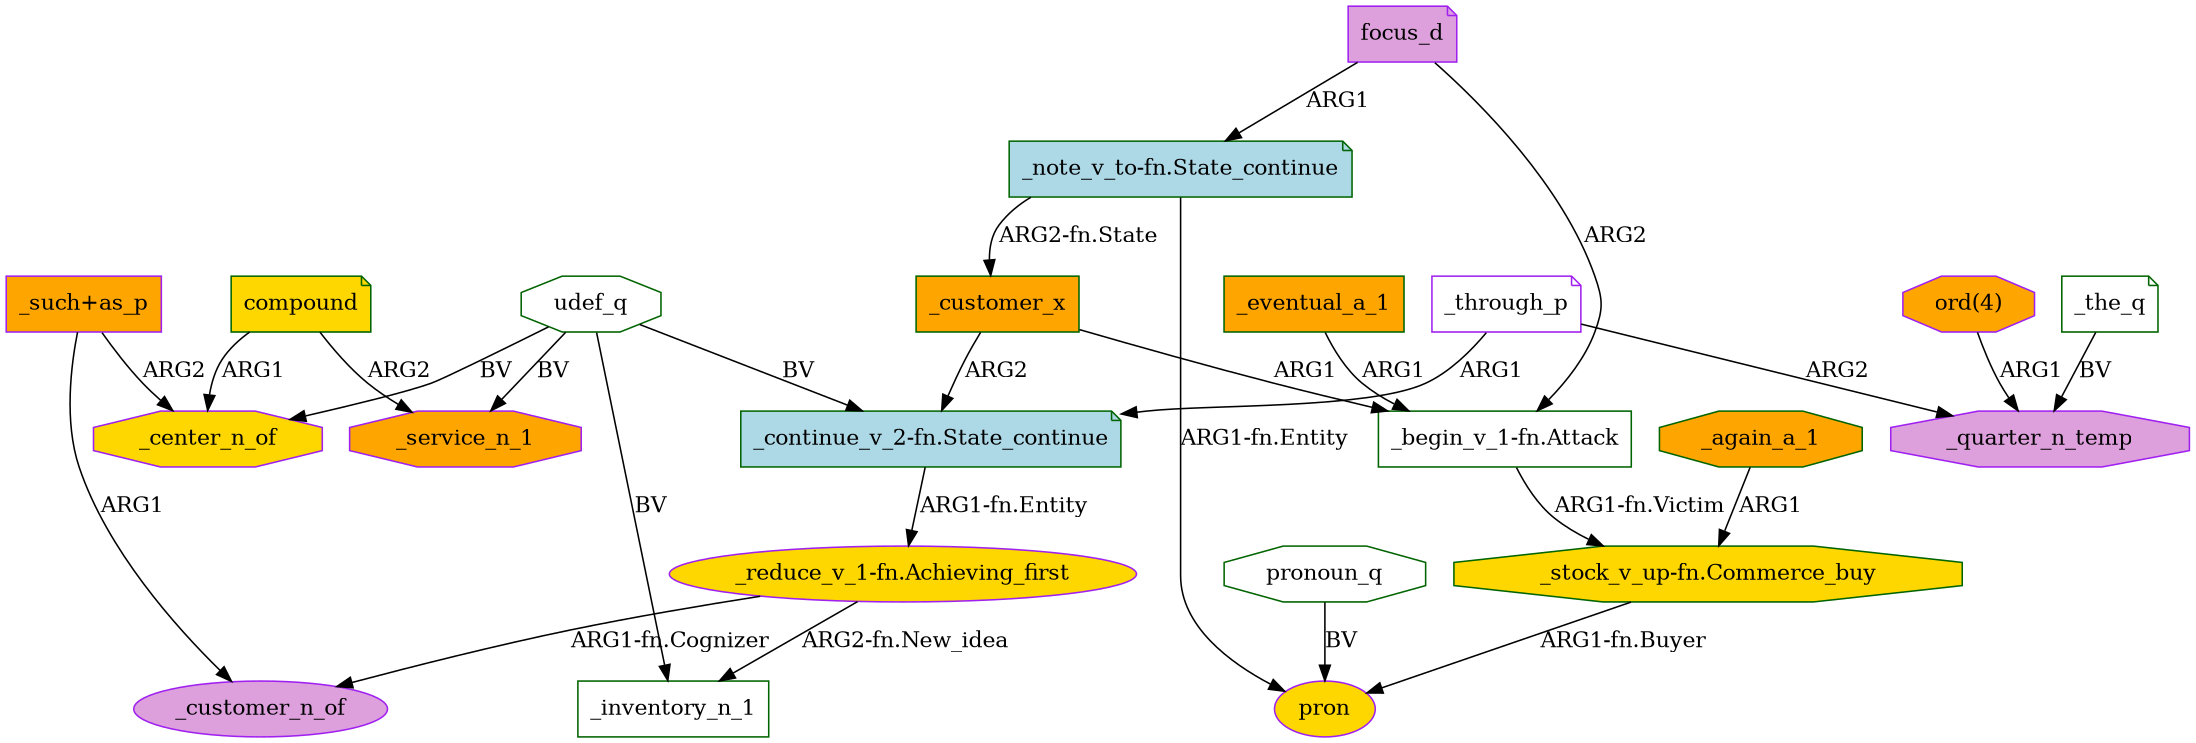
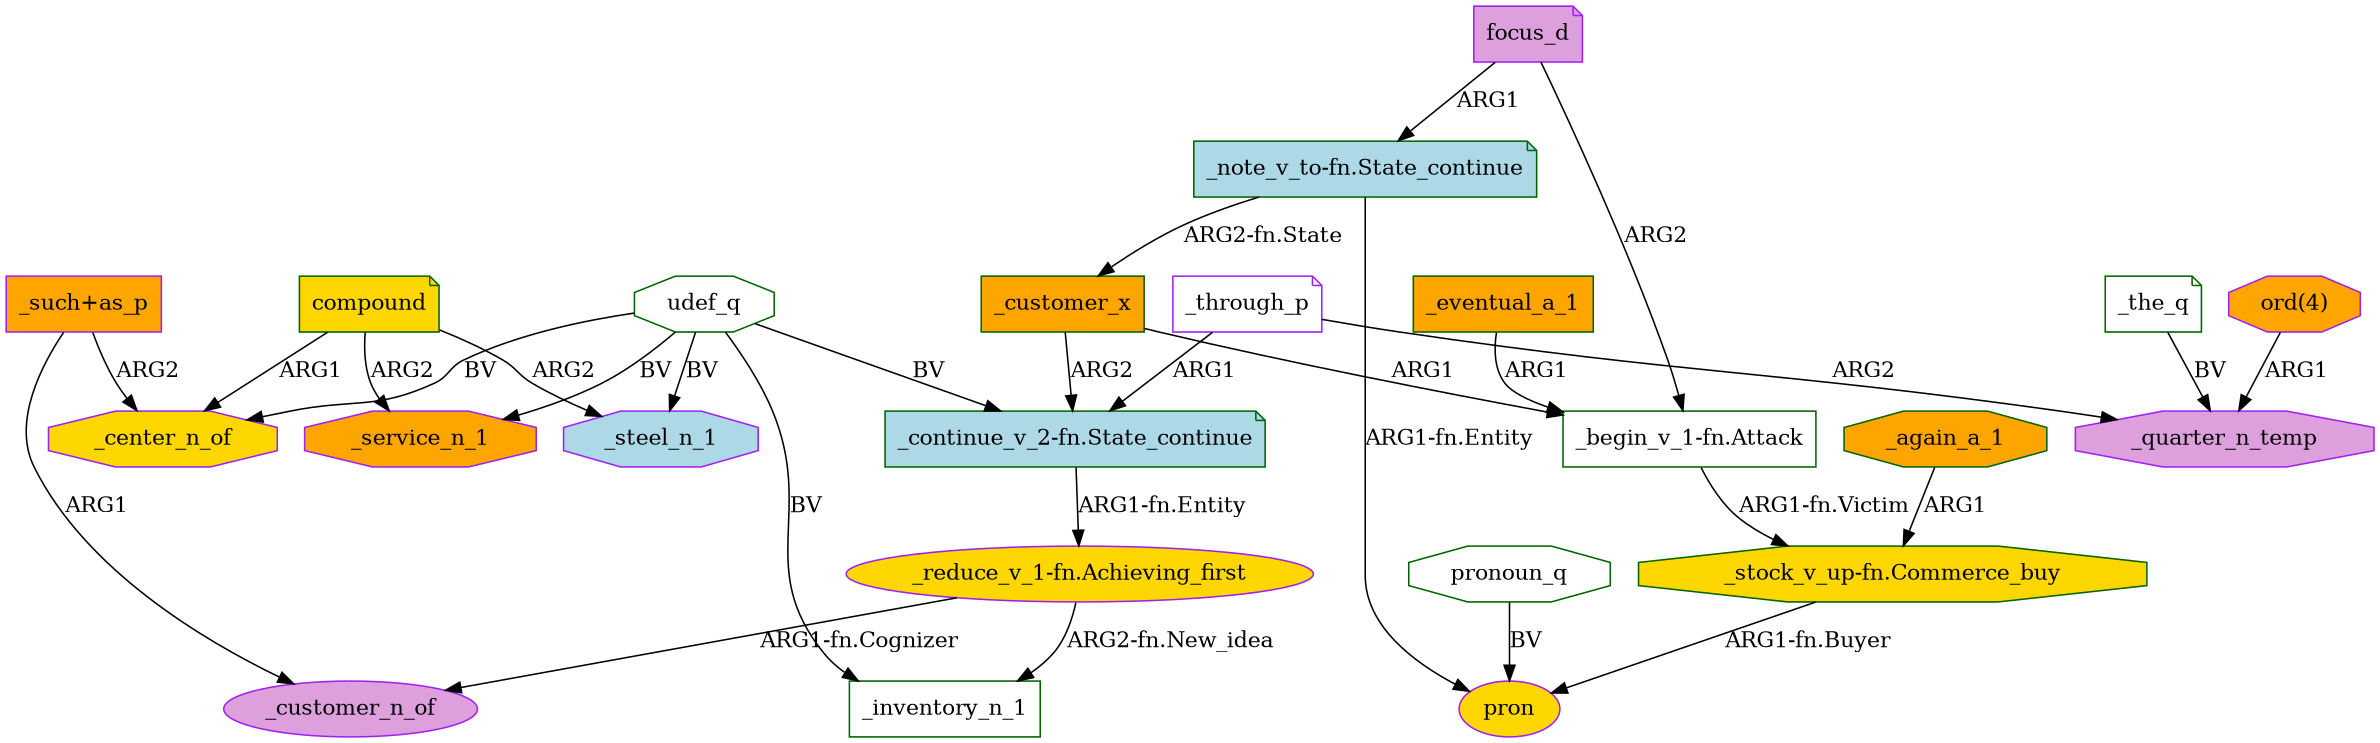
node "_steel_n_1": added
